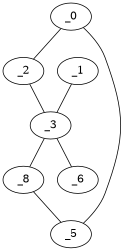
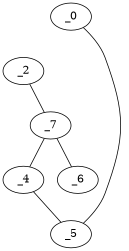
edge "_0" -- "_2": removed
node "_1": removed
node "_3": label "_3" -> "_7"
node "_8": label "_8" -> "_4"
